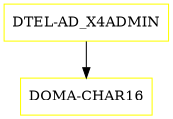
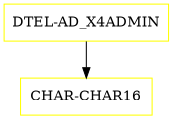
node "DOMA-CHAR16": label "DOMA-CHAR16" -> "CHAR-CHAR16"
